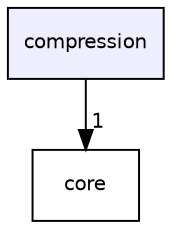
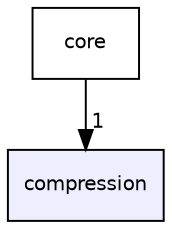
edge "compression" -> "core": reversed
